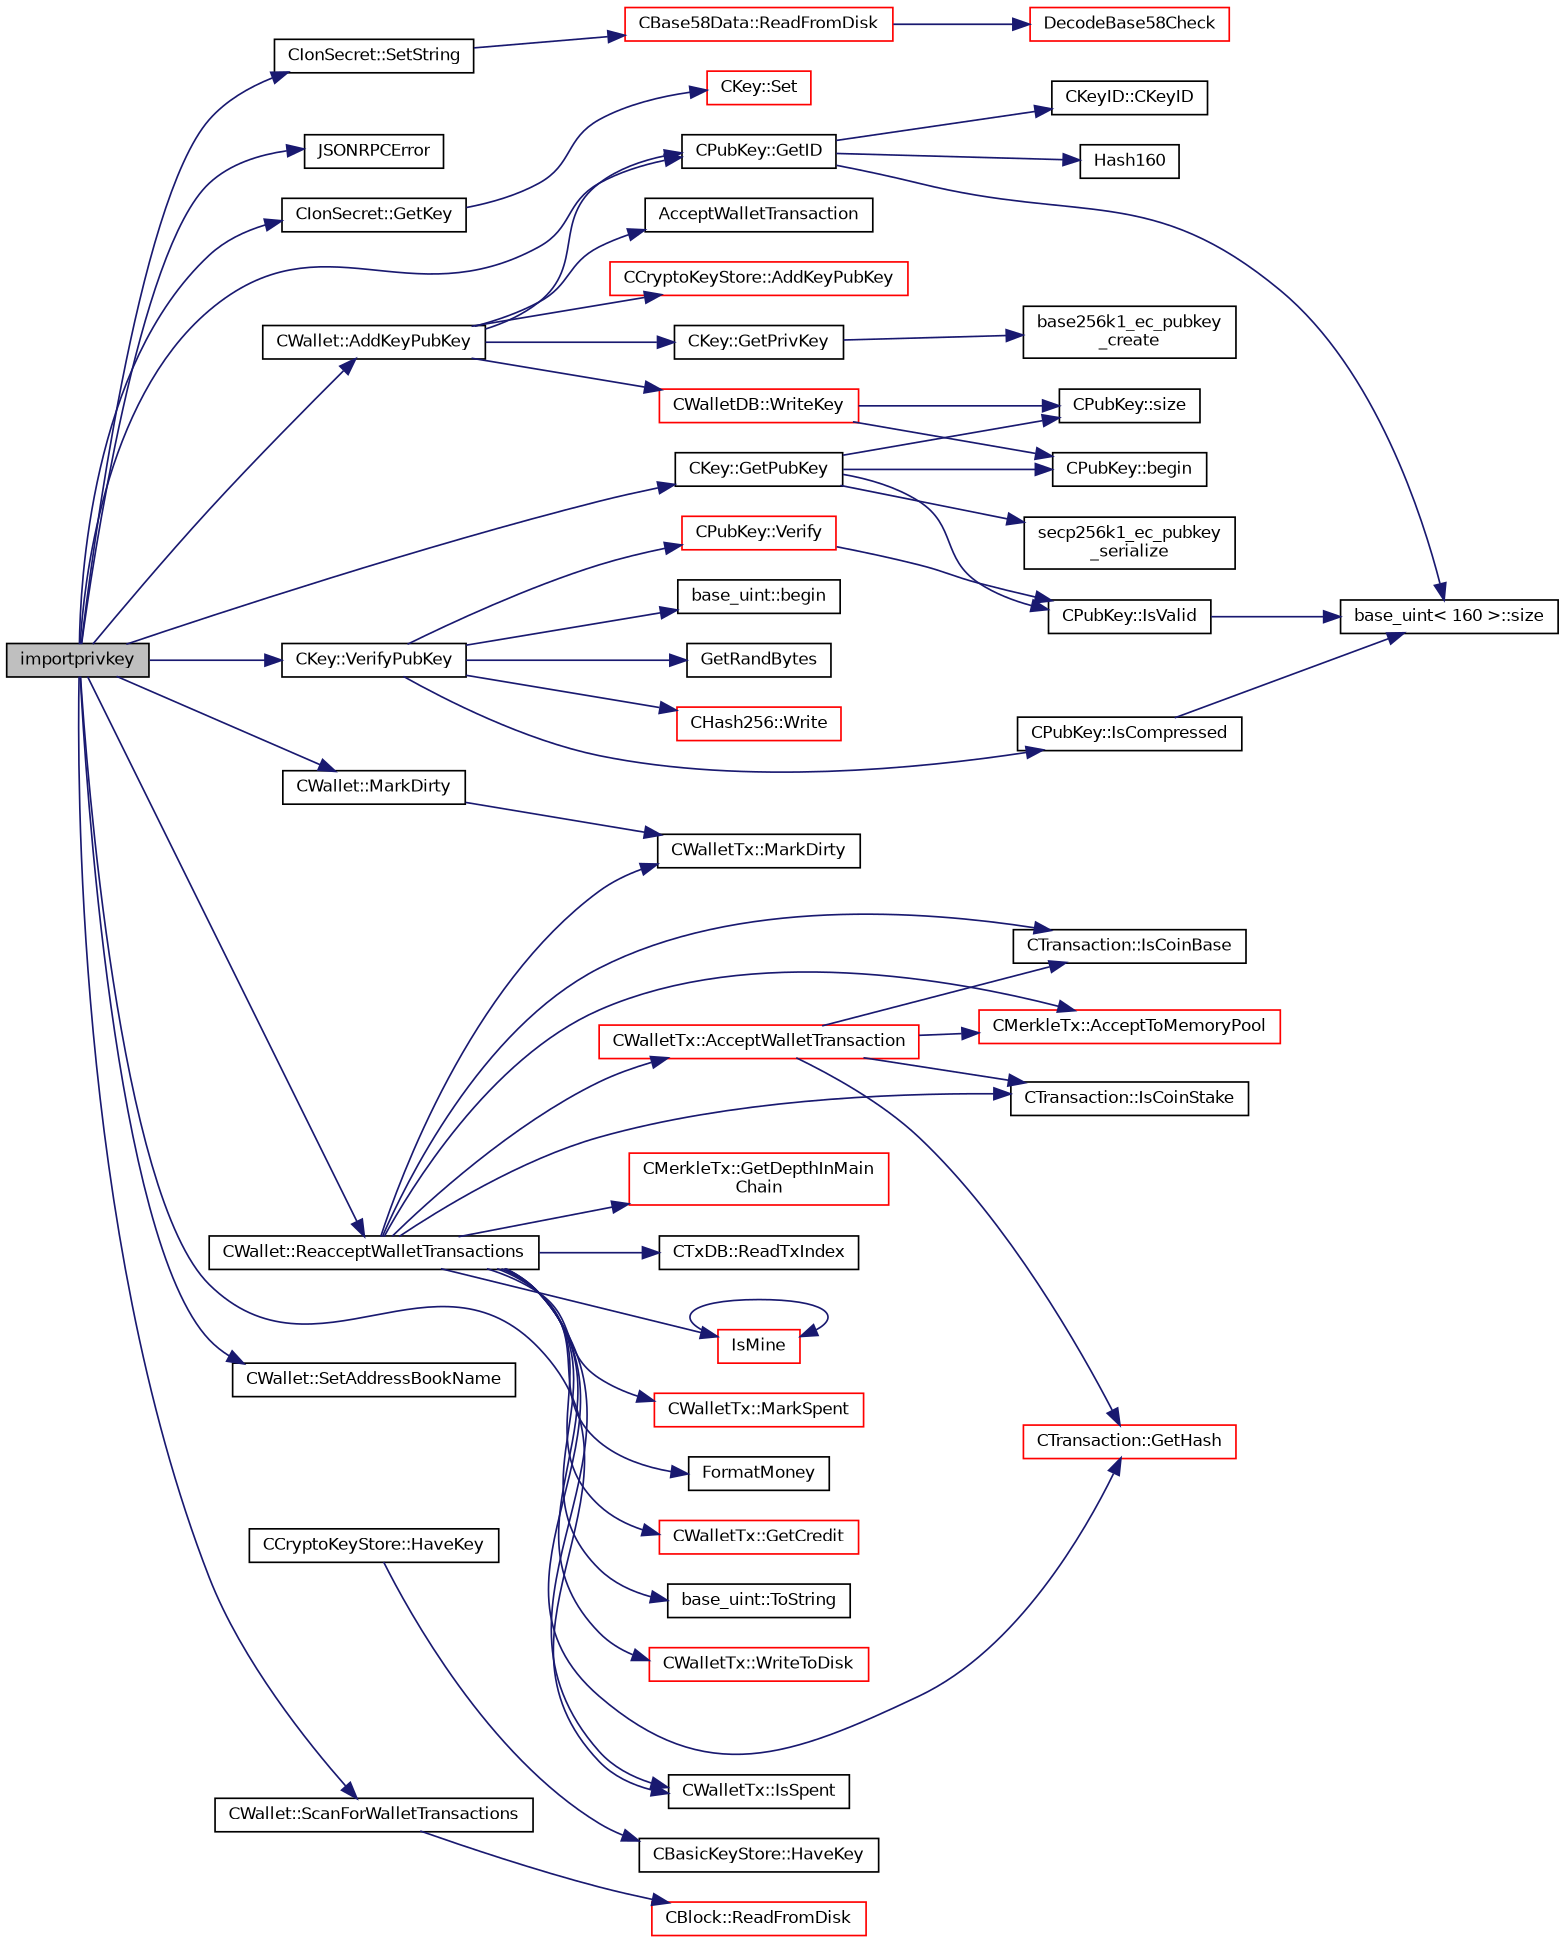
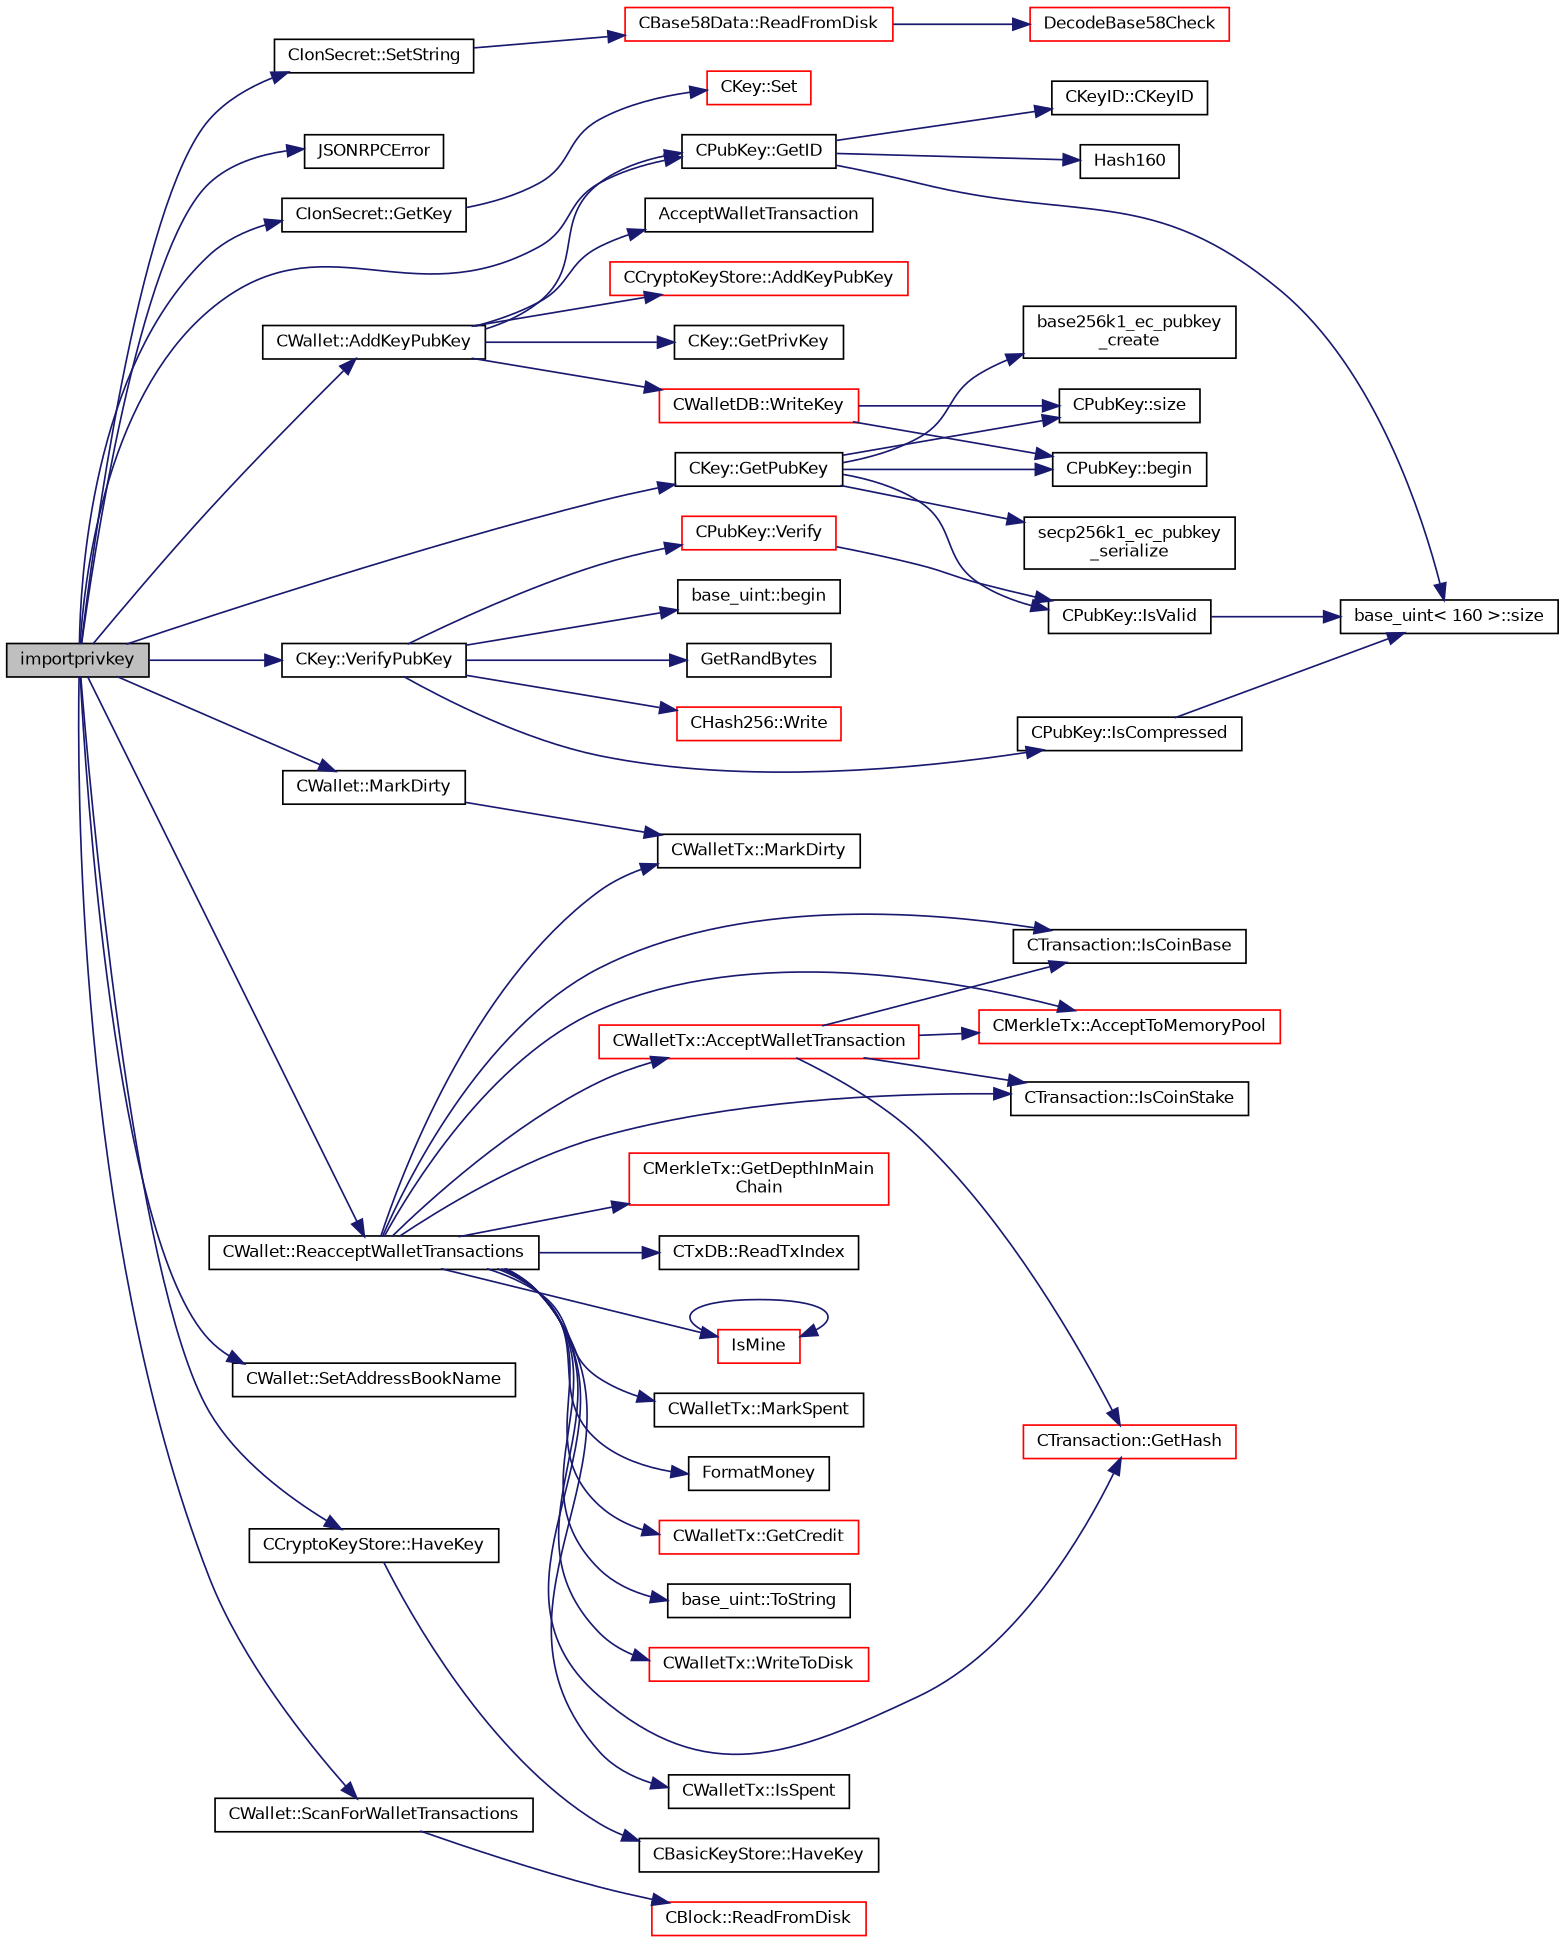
edge "CKey::GetPrivKey" -> "base256k1_ec_pubkey _create": now "CKey::GetPubKey" -> "base256k1_ec_pubkey _create"
edge "importprivkey" -> "CWalletTx::IsSpent": now "importprivkey" -> "CCryptoKeyStore::HaveKey"
node "CWalletTx::MarkSpent": color red -> black
